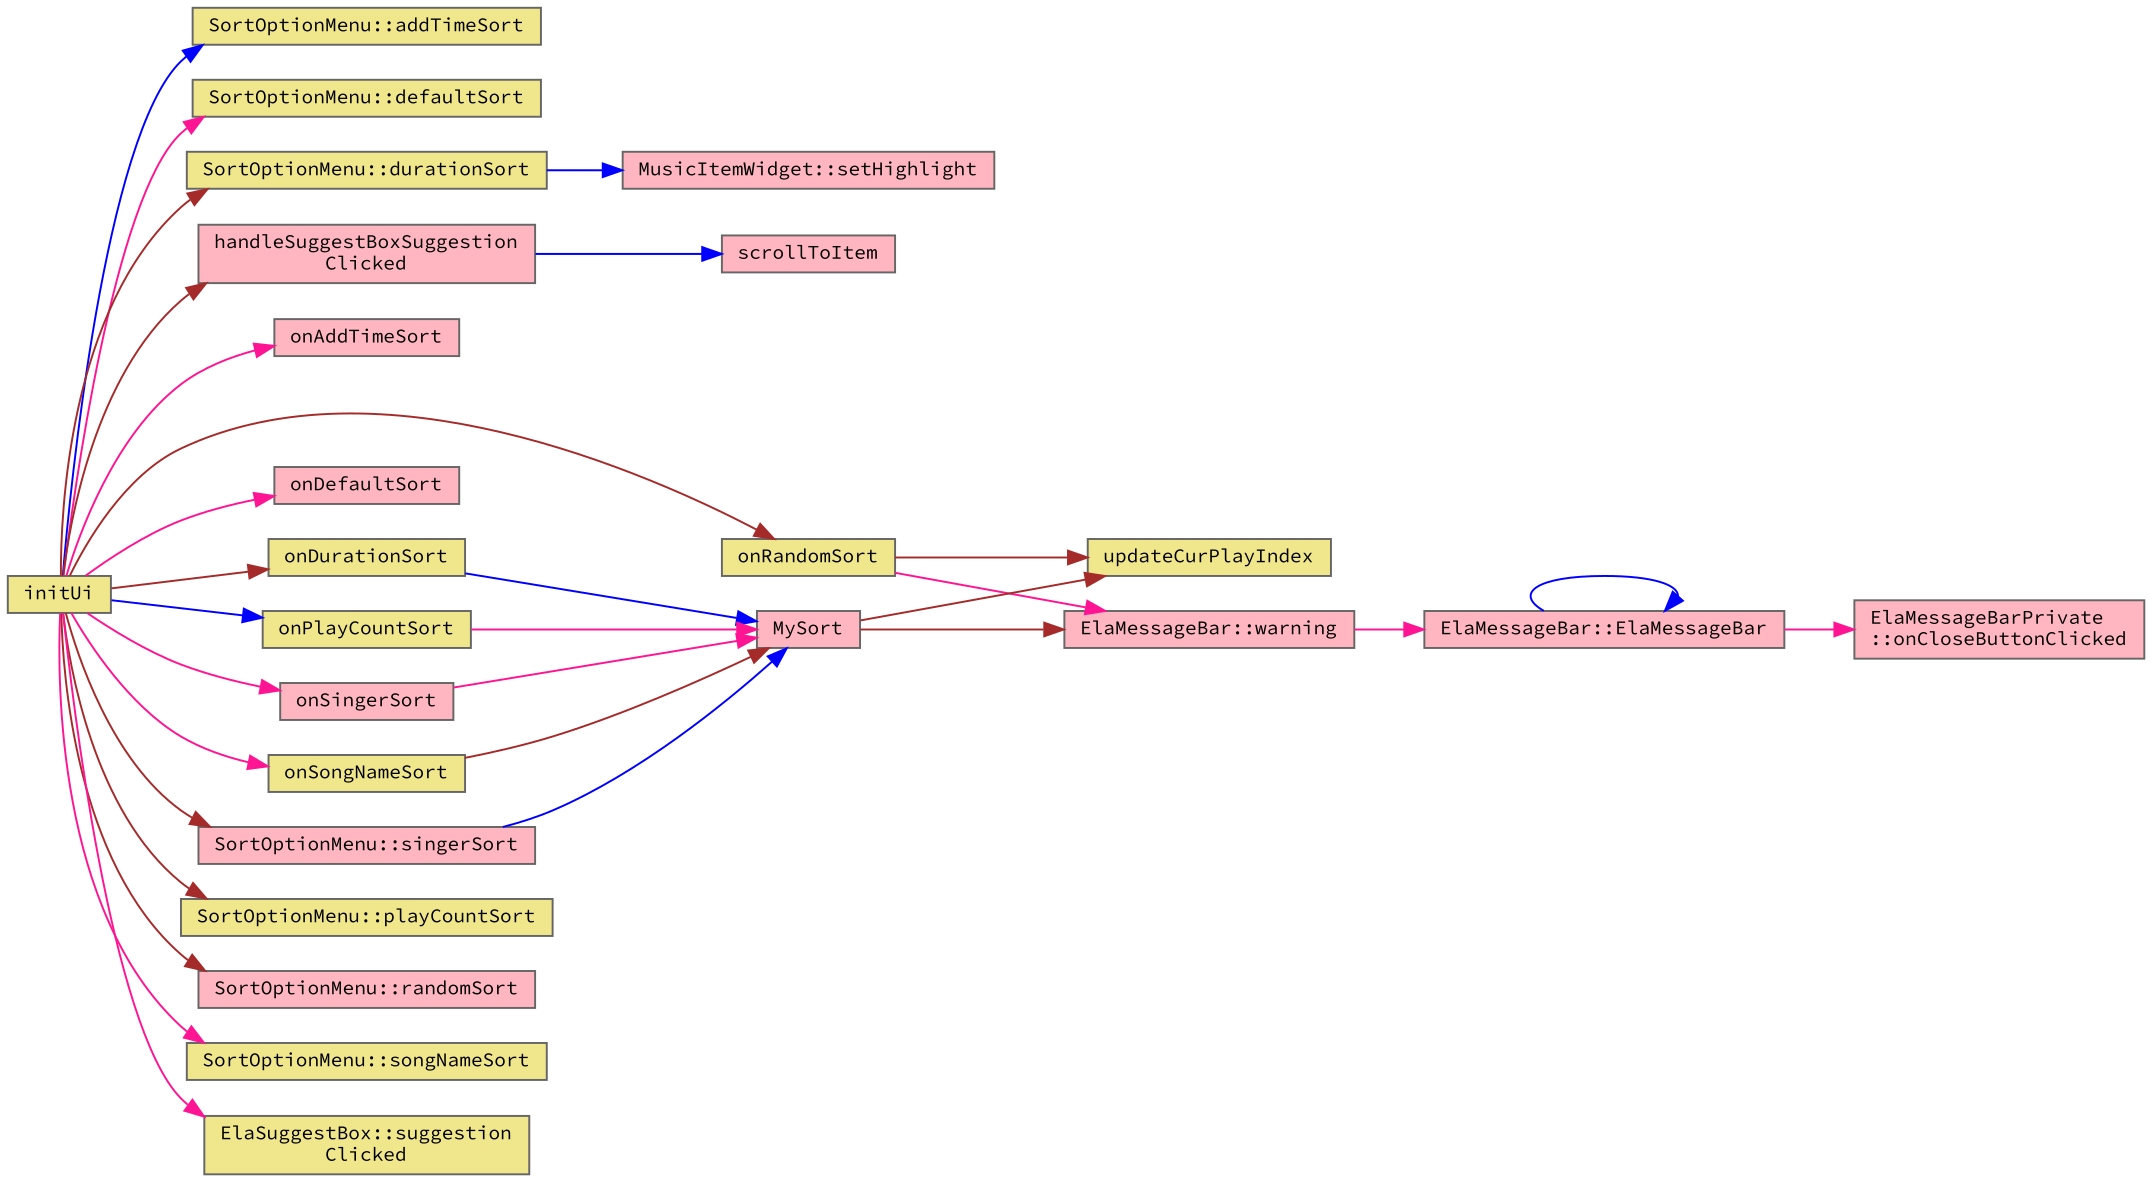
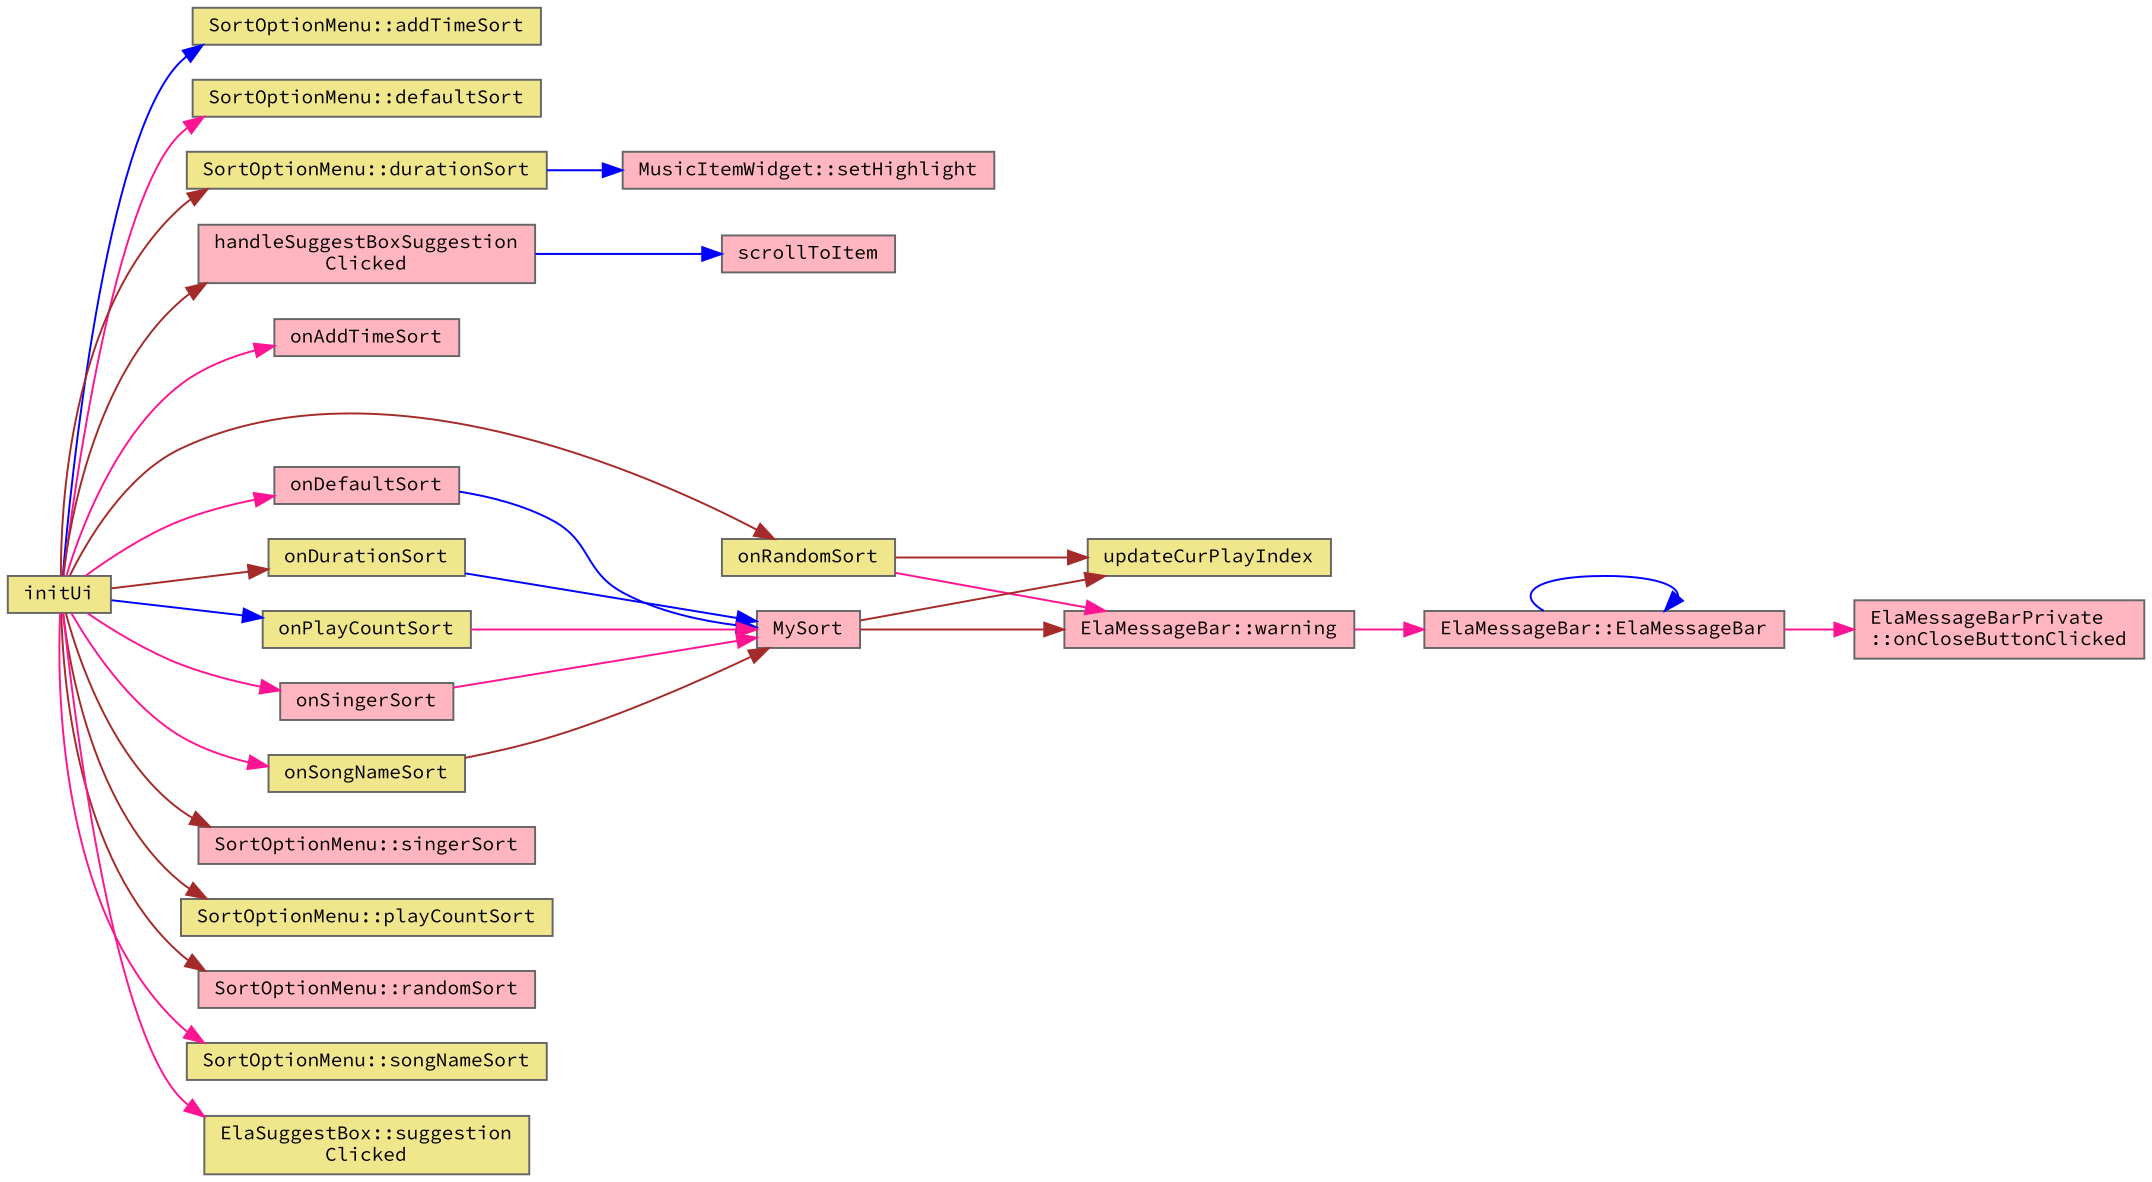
edge "SortOptionMenu::singerSort" -> "MySort": now "onDefaultSort" -> "MySort"
